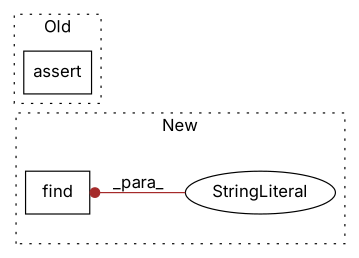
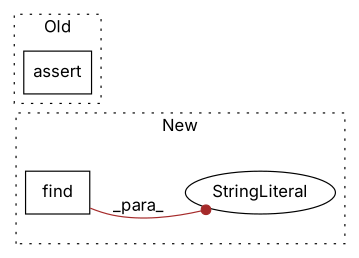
edge "StringLiteral" -> "find": reversed
